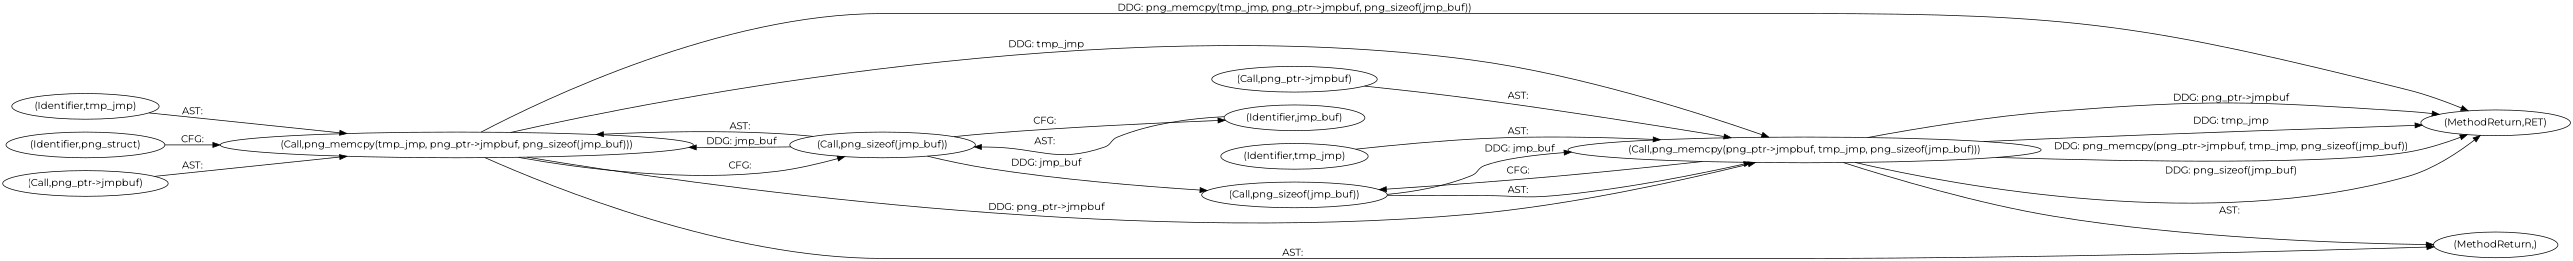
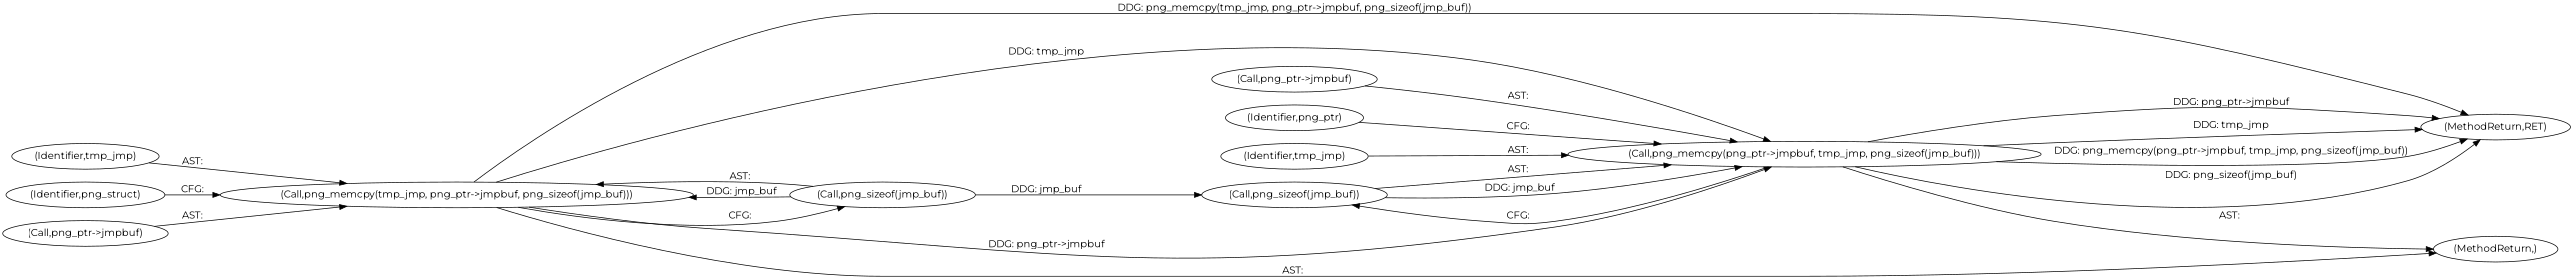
node "(Identifier,jmp_buf)": removed
node "(Identifier,png_ptr)": added
